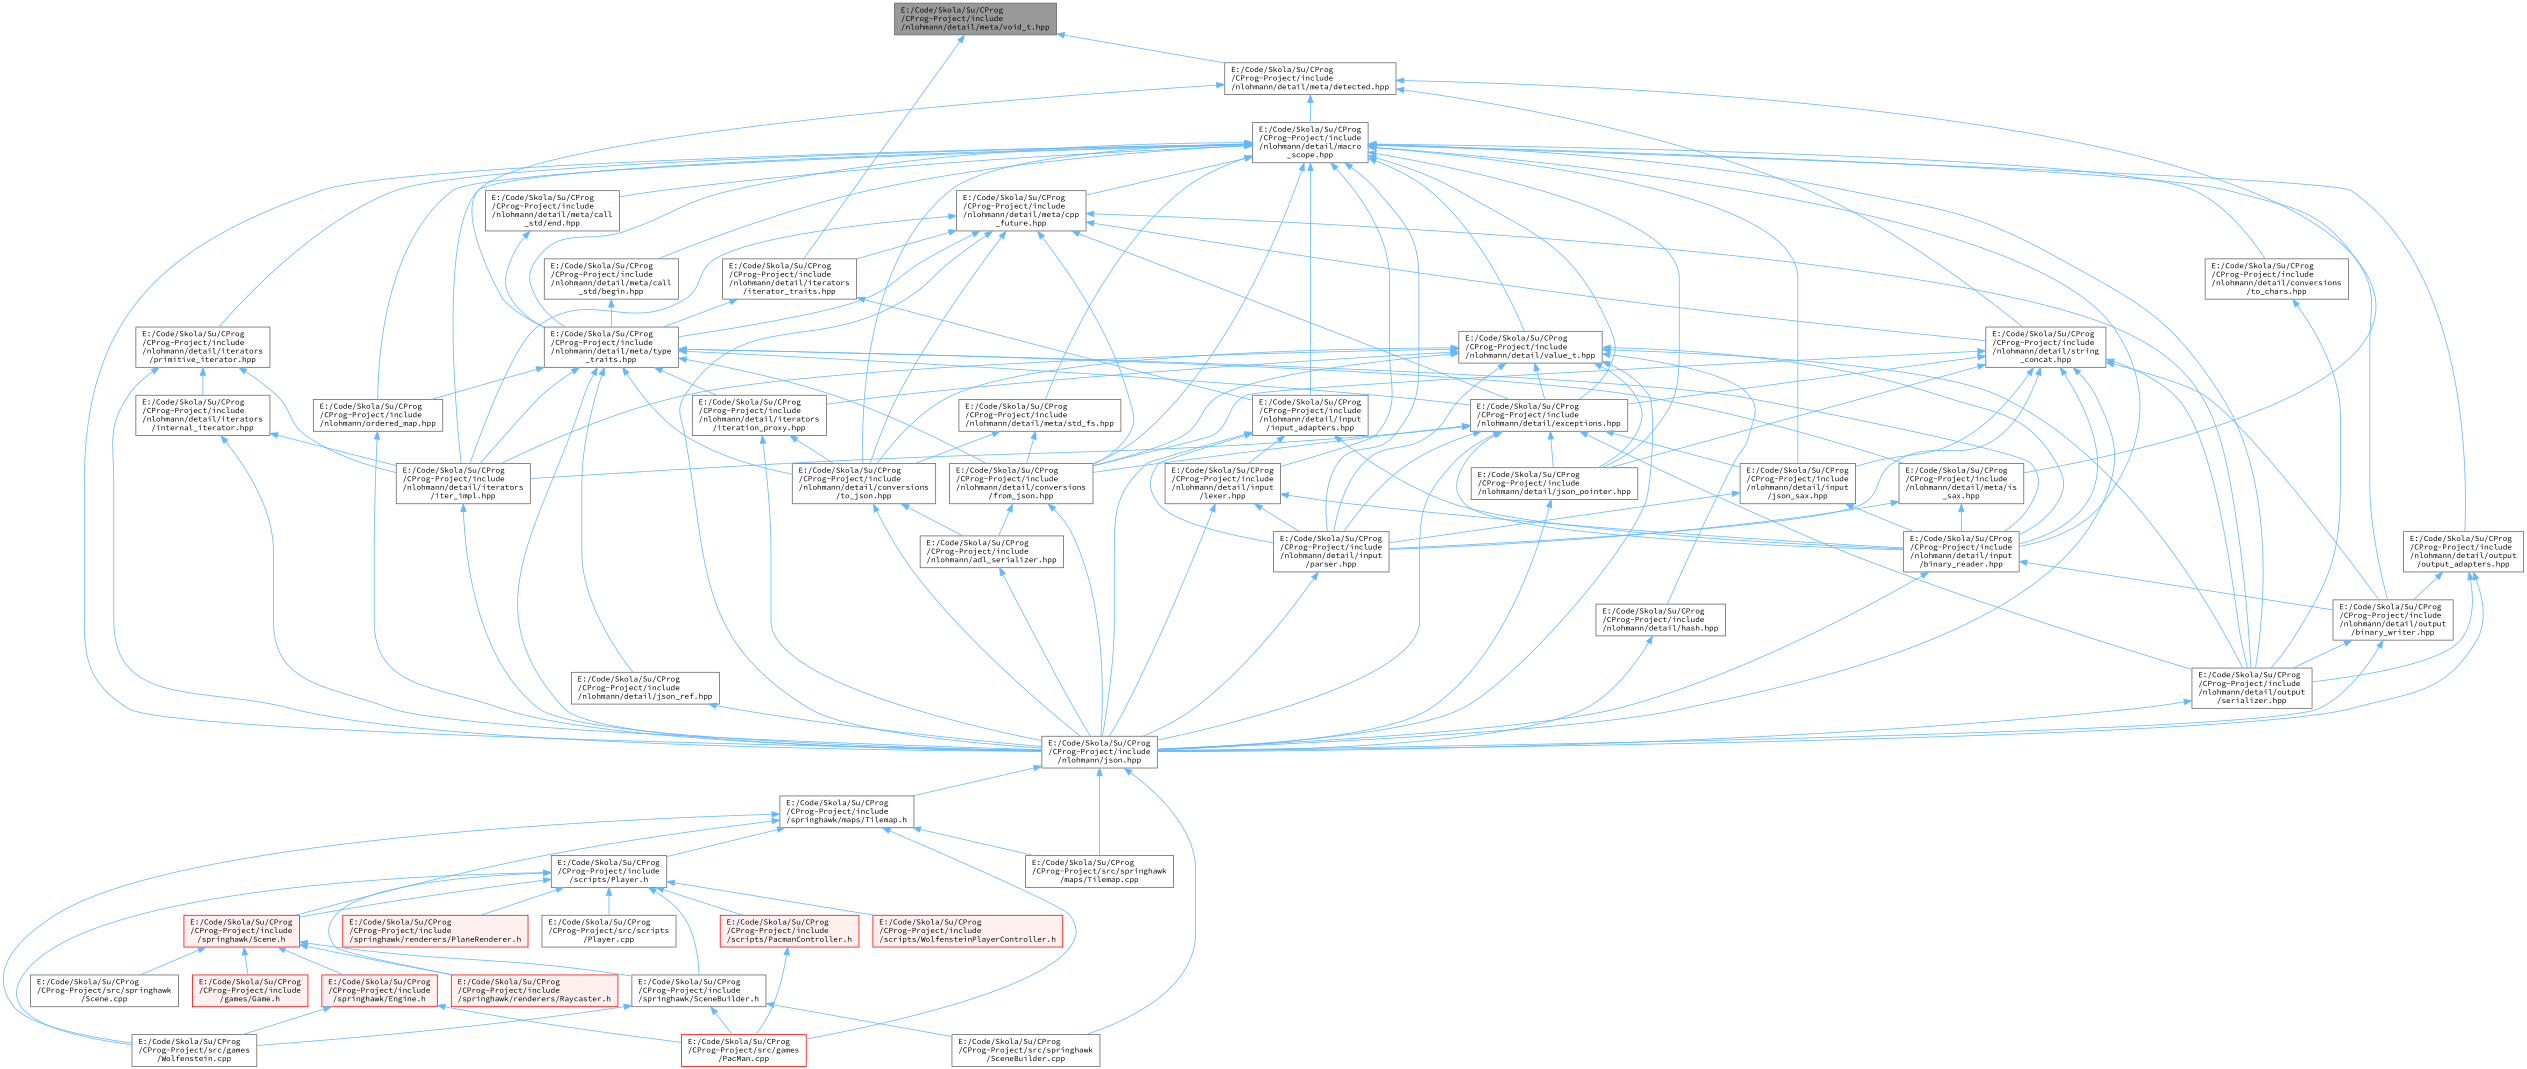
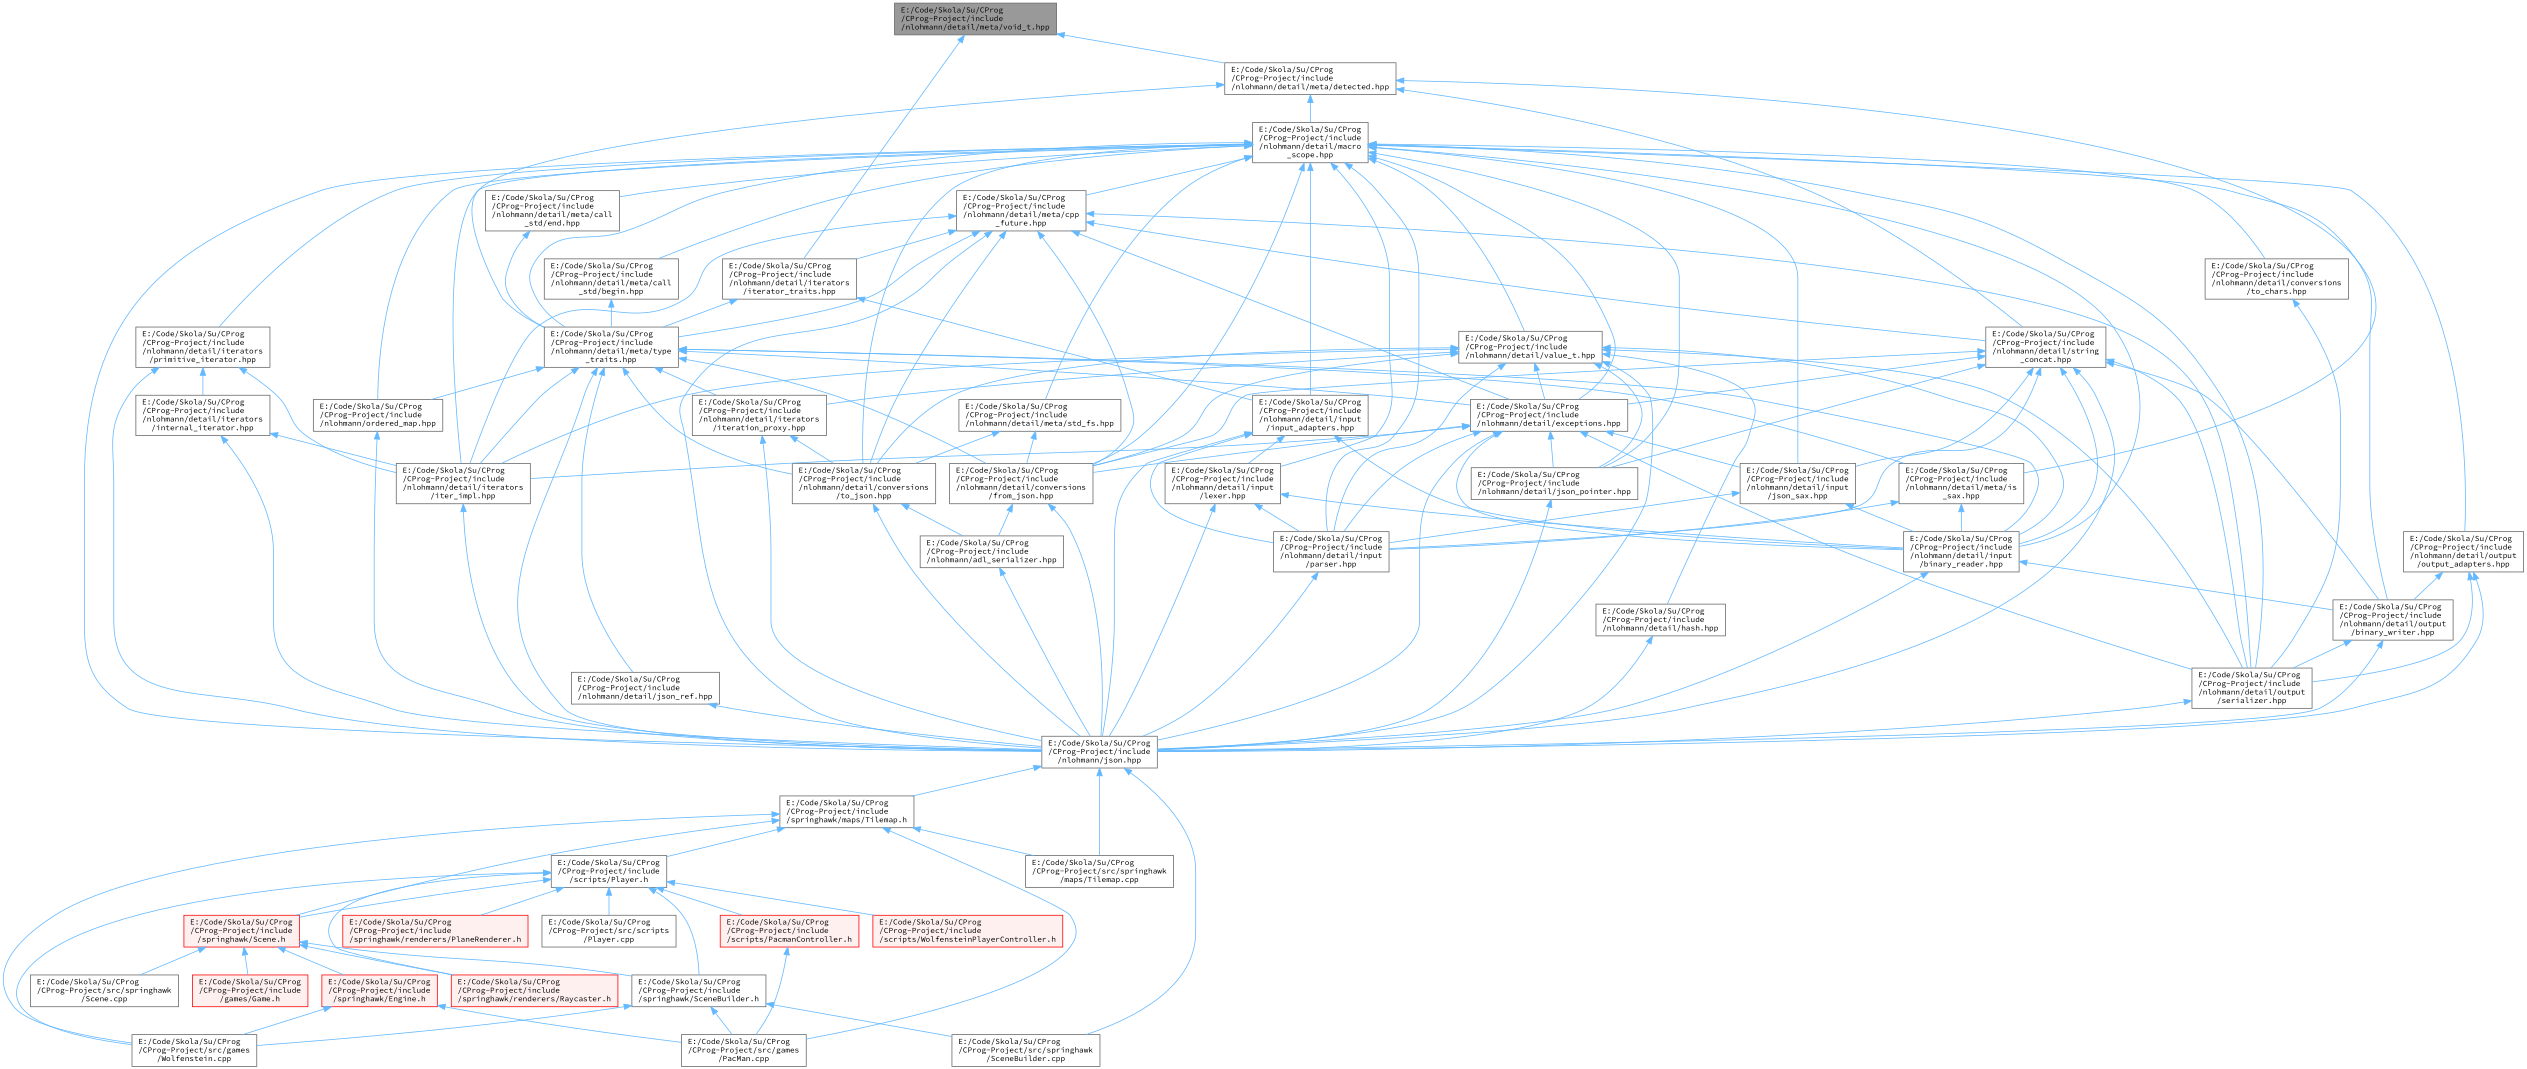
node "E:/Code/Skola/Su/CProg /CProg-Project/src/games /PacMan.cpp": color red -> grey40
